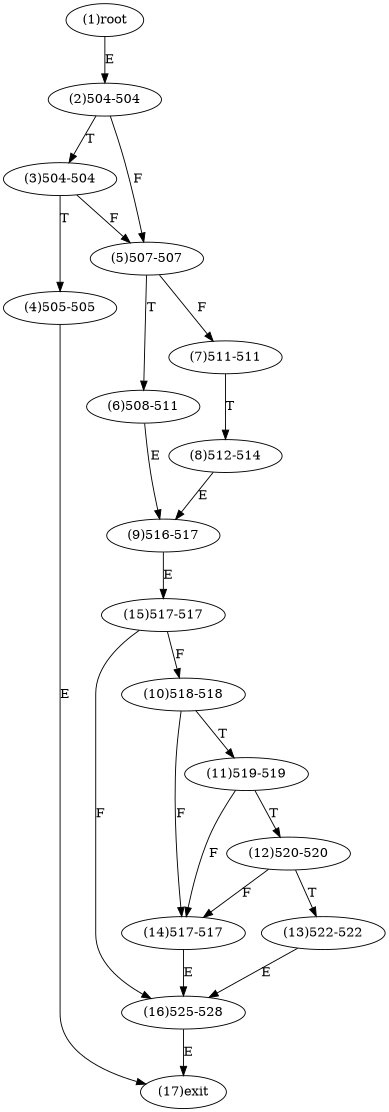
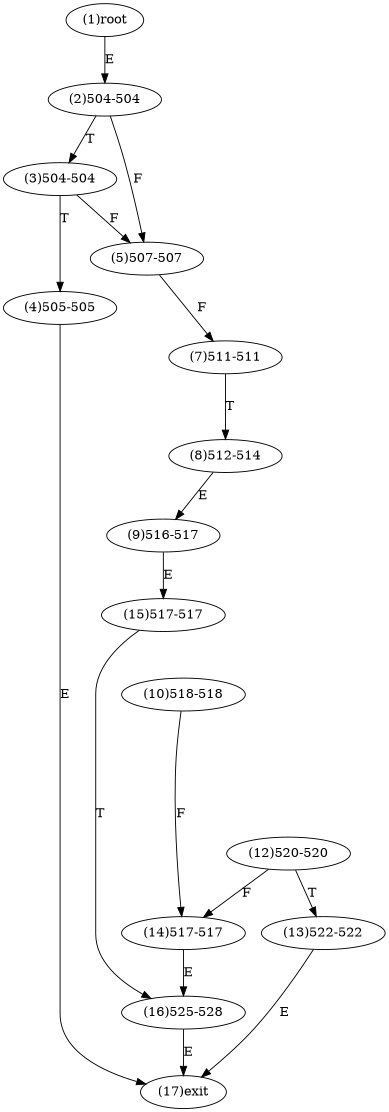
node "(6)508-511": removed
edge "(15)517-517" -> "(10)518-518": removed, label "F"
node "(11)519-519": removed
edge "(15)517-517" -> "(16)525-528": label "F" -> "T"
edge "(13)522-522" -> "(16)525-528": now "(13)522-522" -> "(17)exit"
